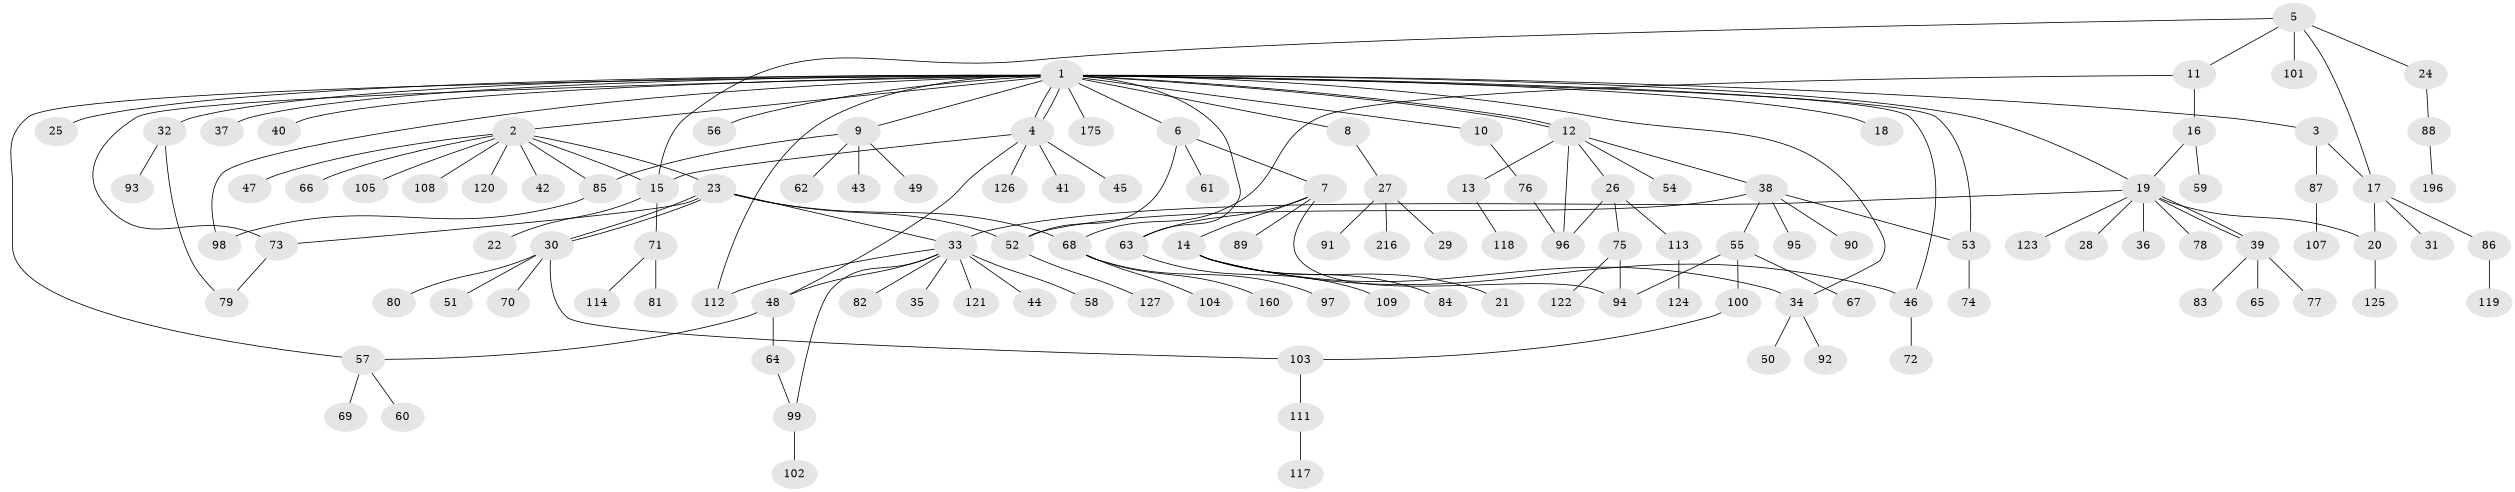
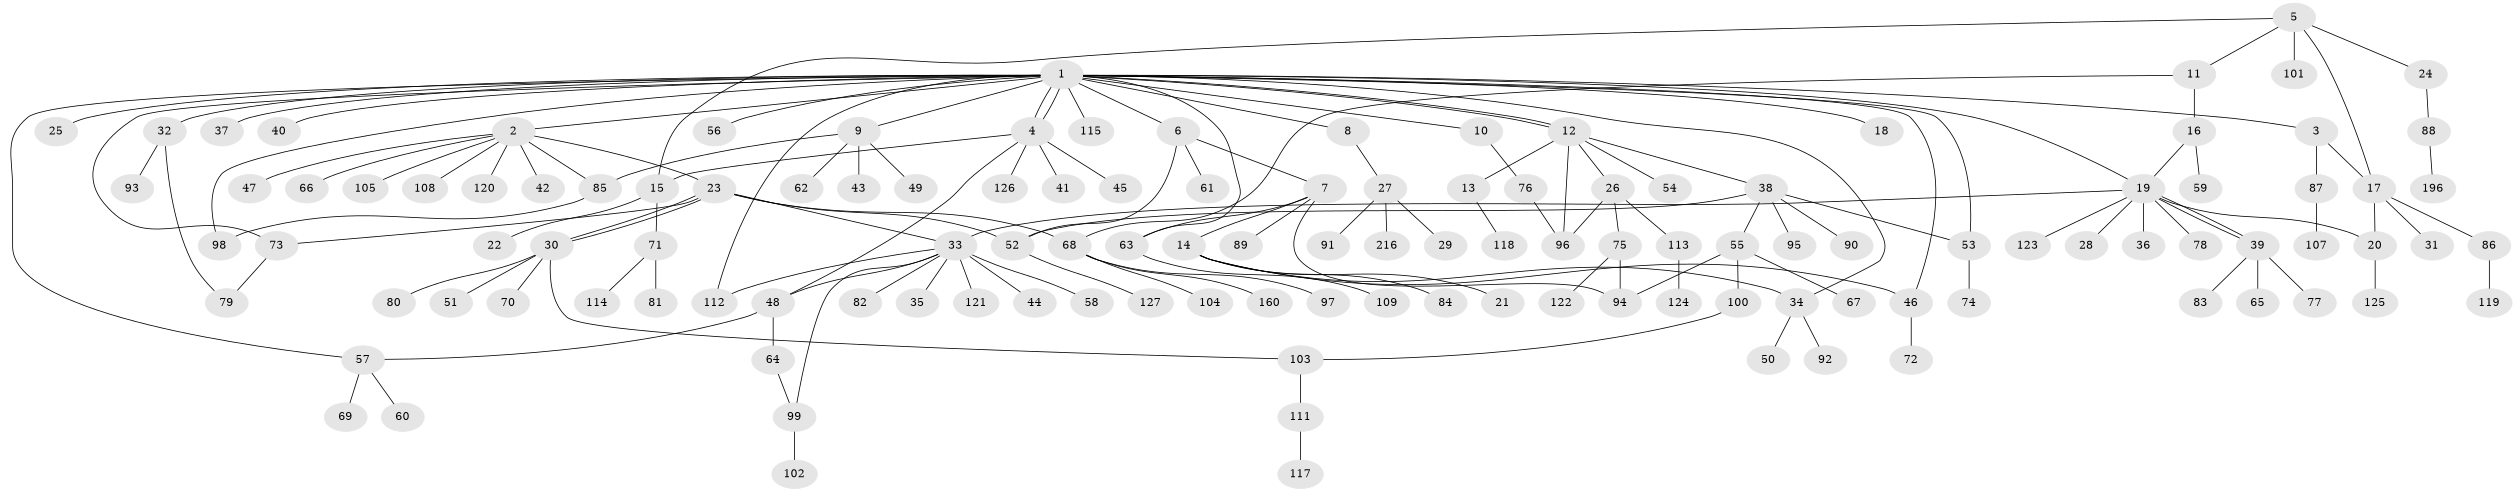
node "175": label "175" -> "115"
edge "2" -- "15": removed
